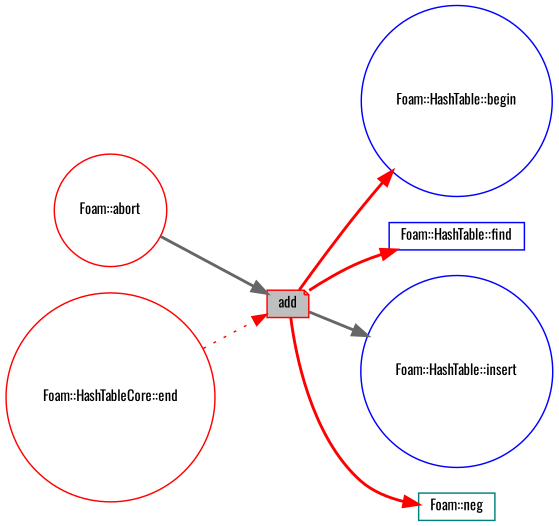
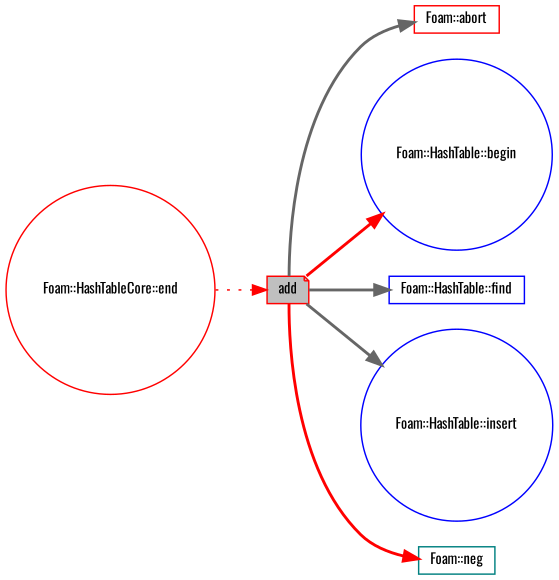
node "Foam::abort": shape circle -> box
edge "Foam::abort" -> "add": reversed
edge "add" -> "Foam::HashTable::find": color red -> gray40
